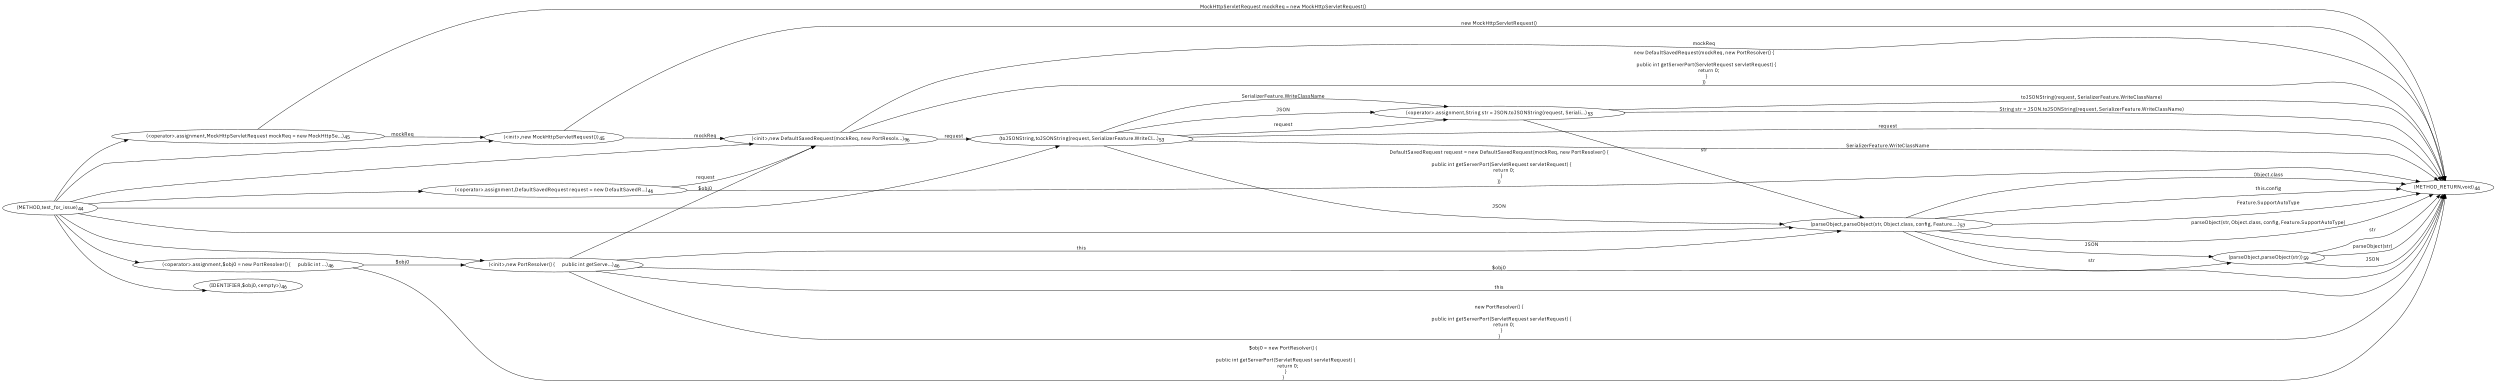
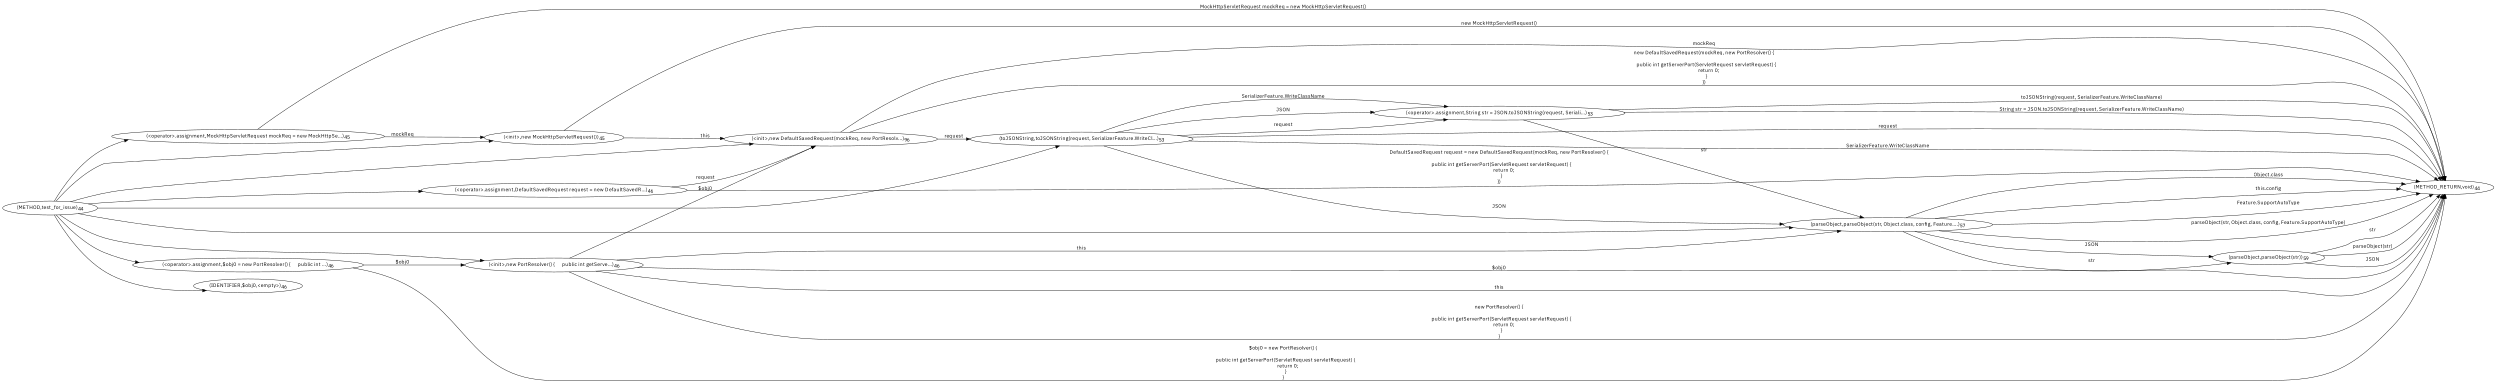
edge "(<init>,new MockHttpServletRequest())" -> "(<init>,new DefaultSavedRequest(mockReq, new PortResolv...)": label "mockReq" -> "this"
